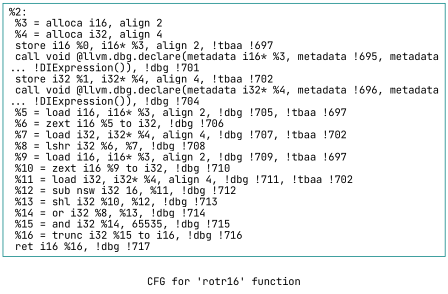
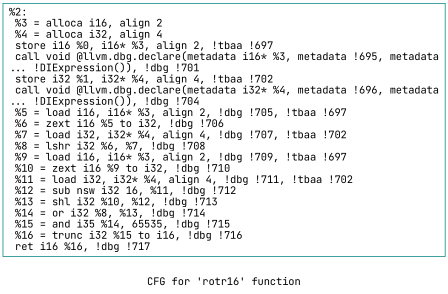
node "%2:": text "%15 = and i32 %14, 65535, !dbg !715" -> "%15 = and i35 %14, 65535, !dbg !715"
